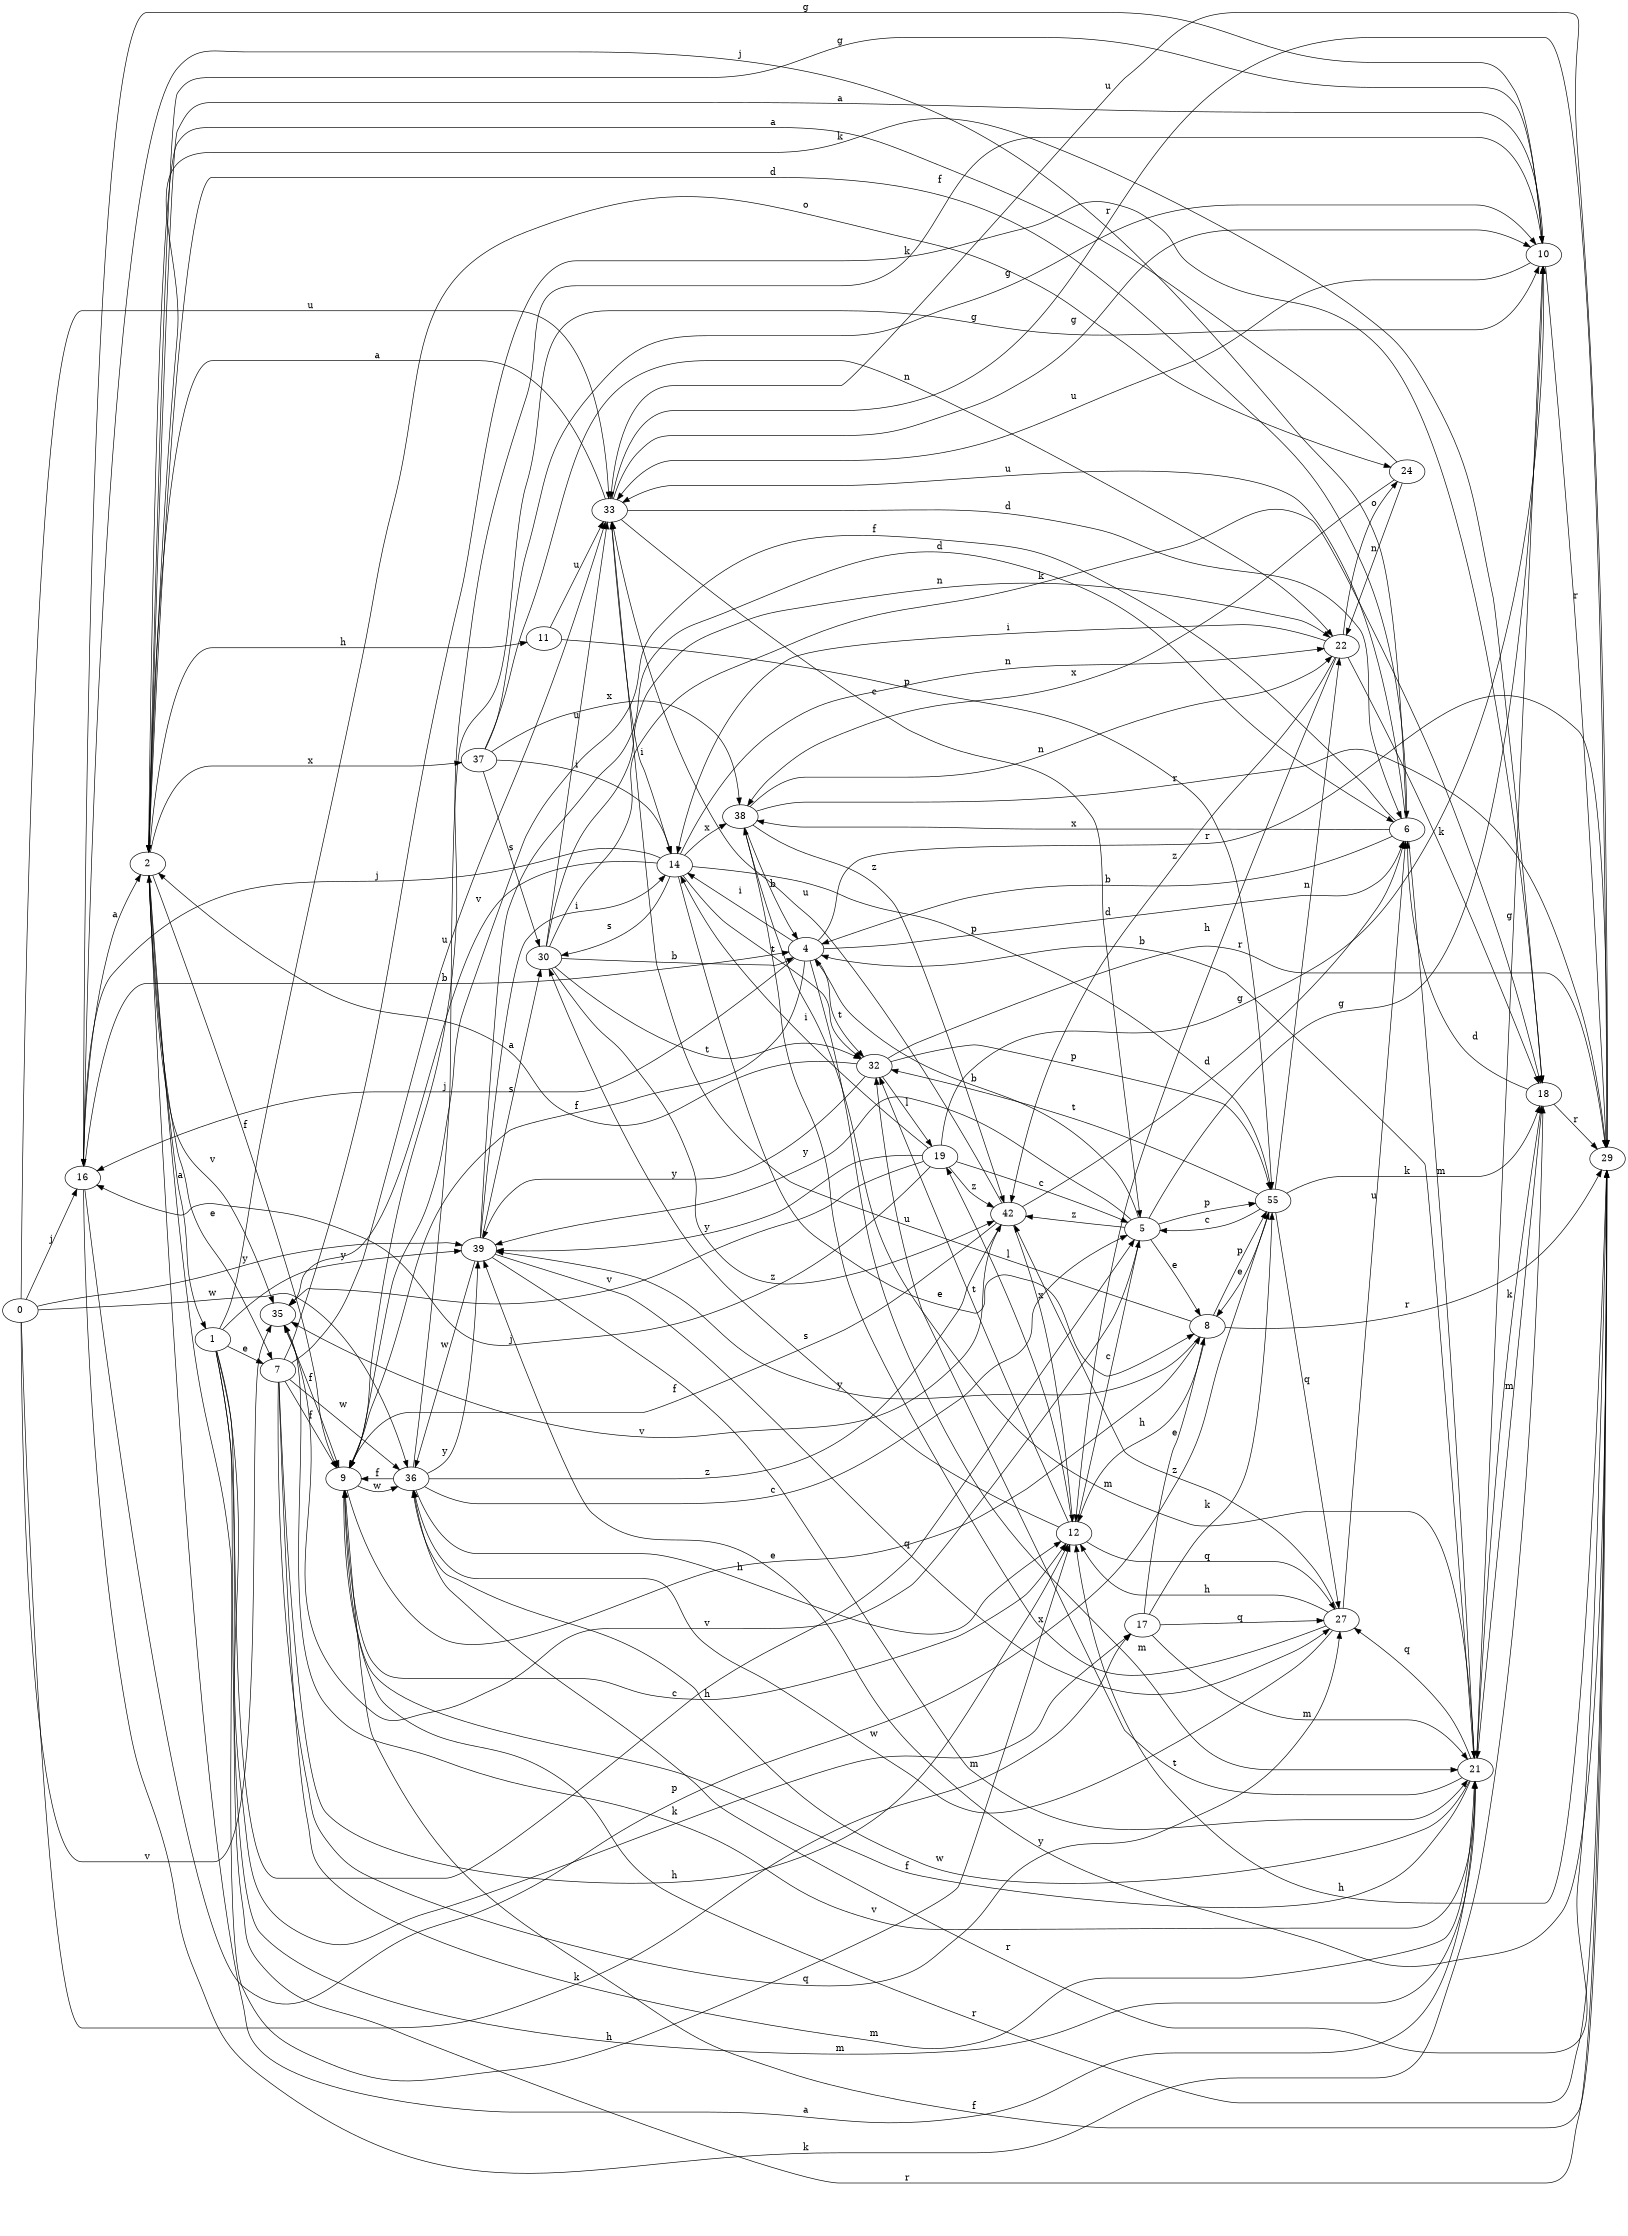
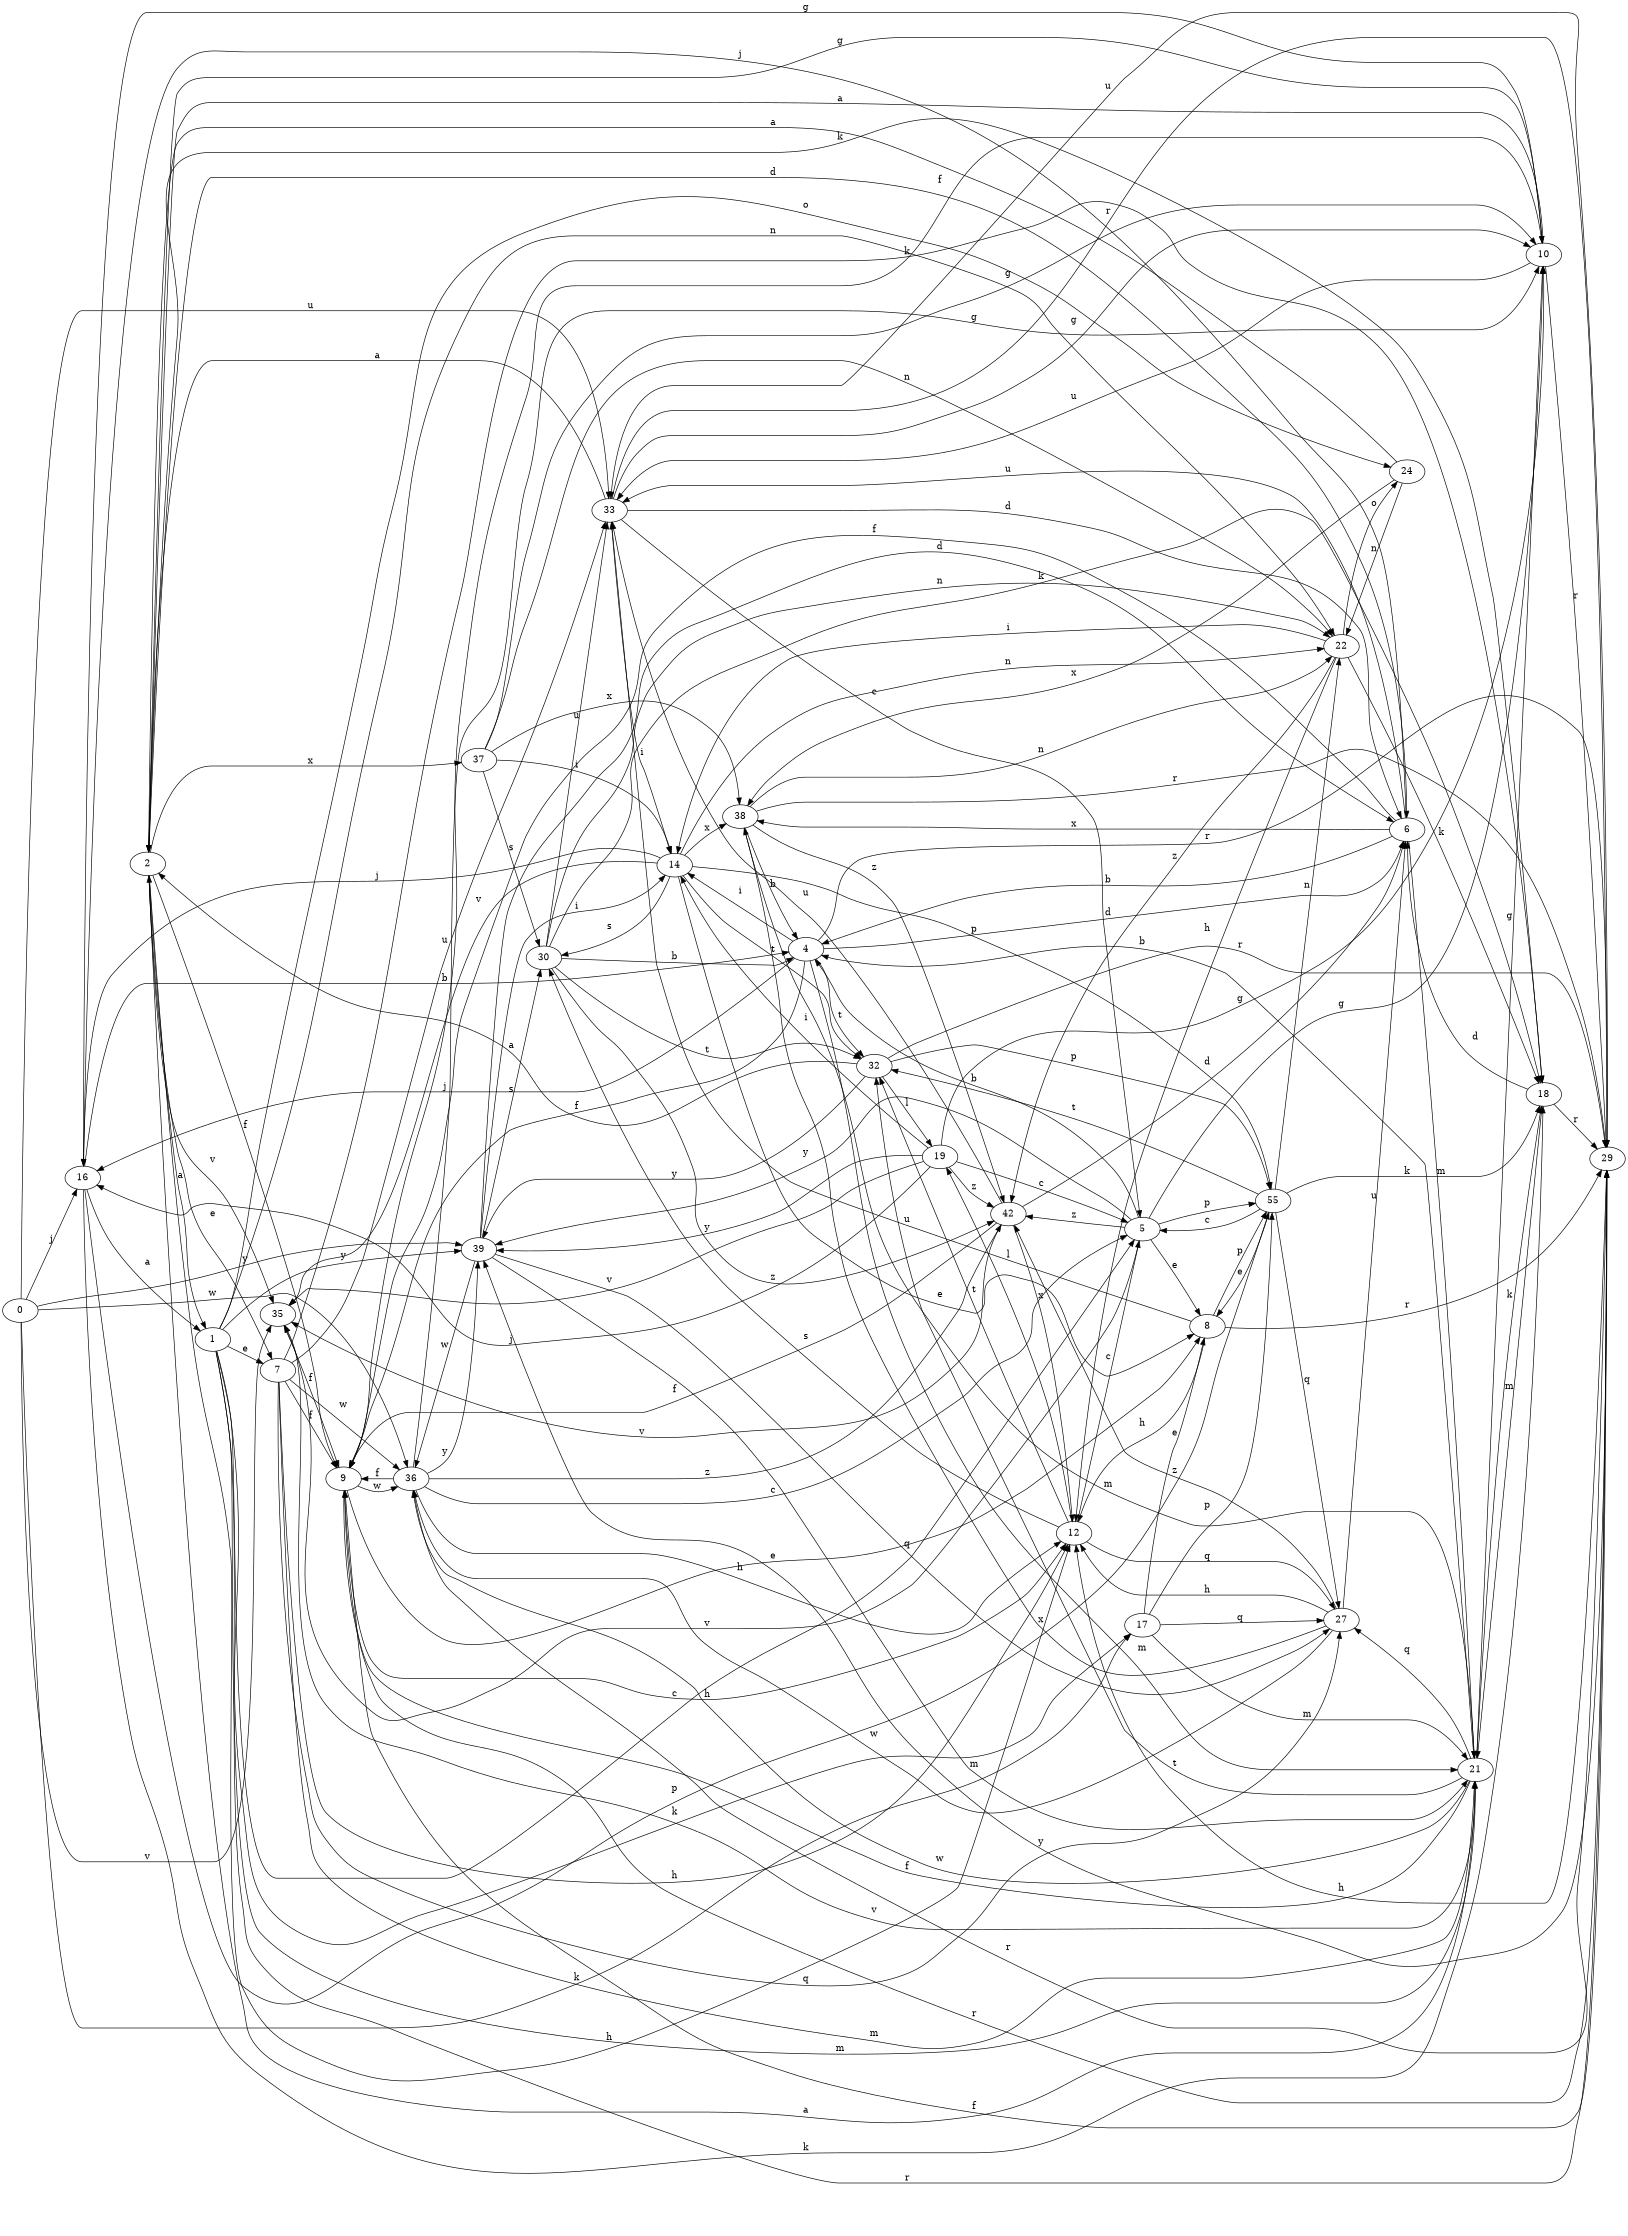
edge "1" -> "22": added, label "n"
node "11": removed
edge "16" -> "2": now "16" -> "1"
edge "8" -> "39": removed, label "y"
edge "17" -> "55": label "k" -> "p"
